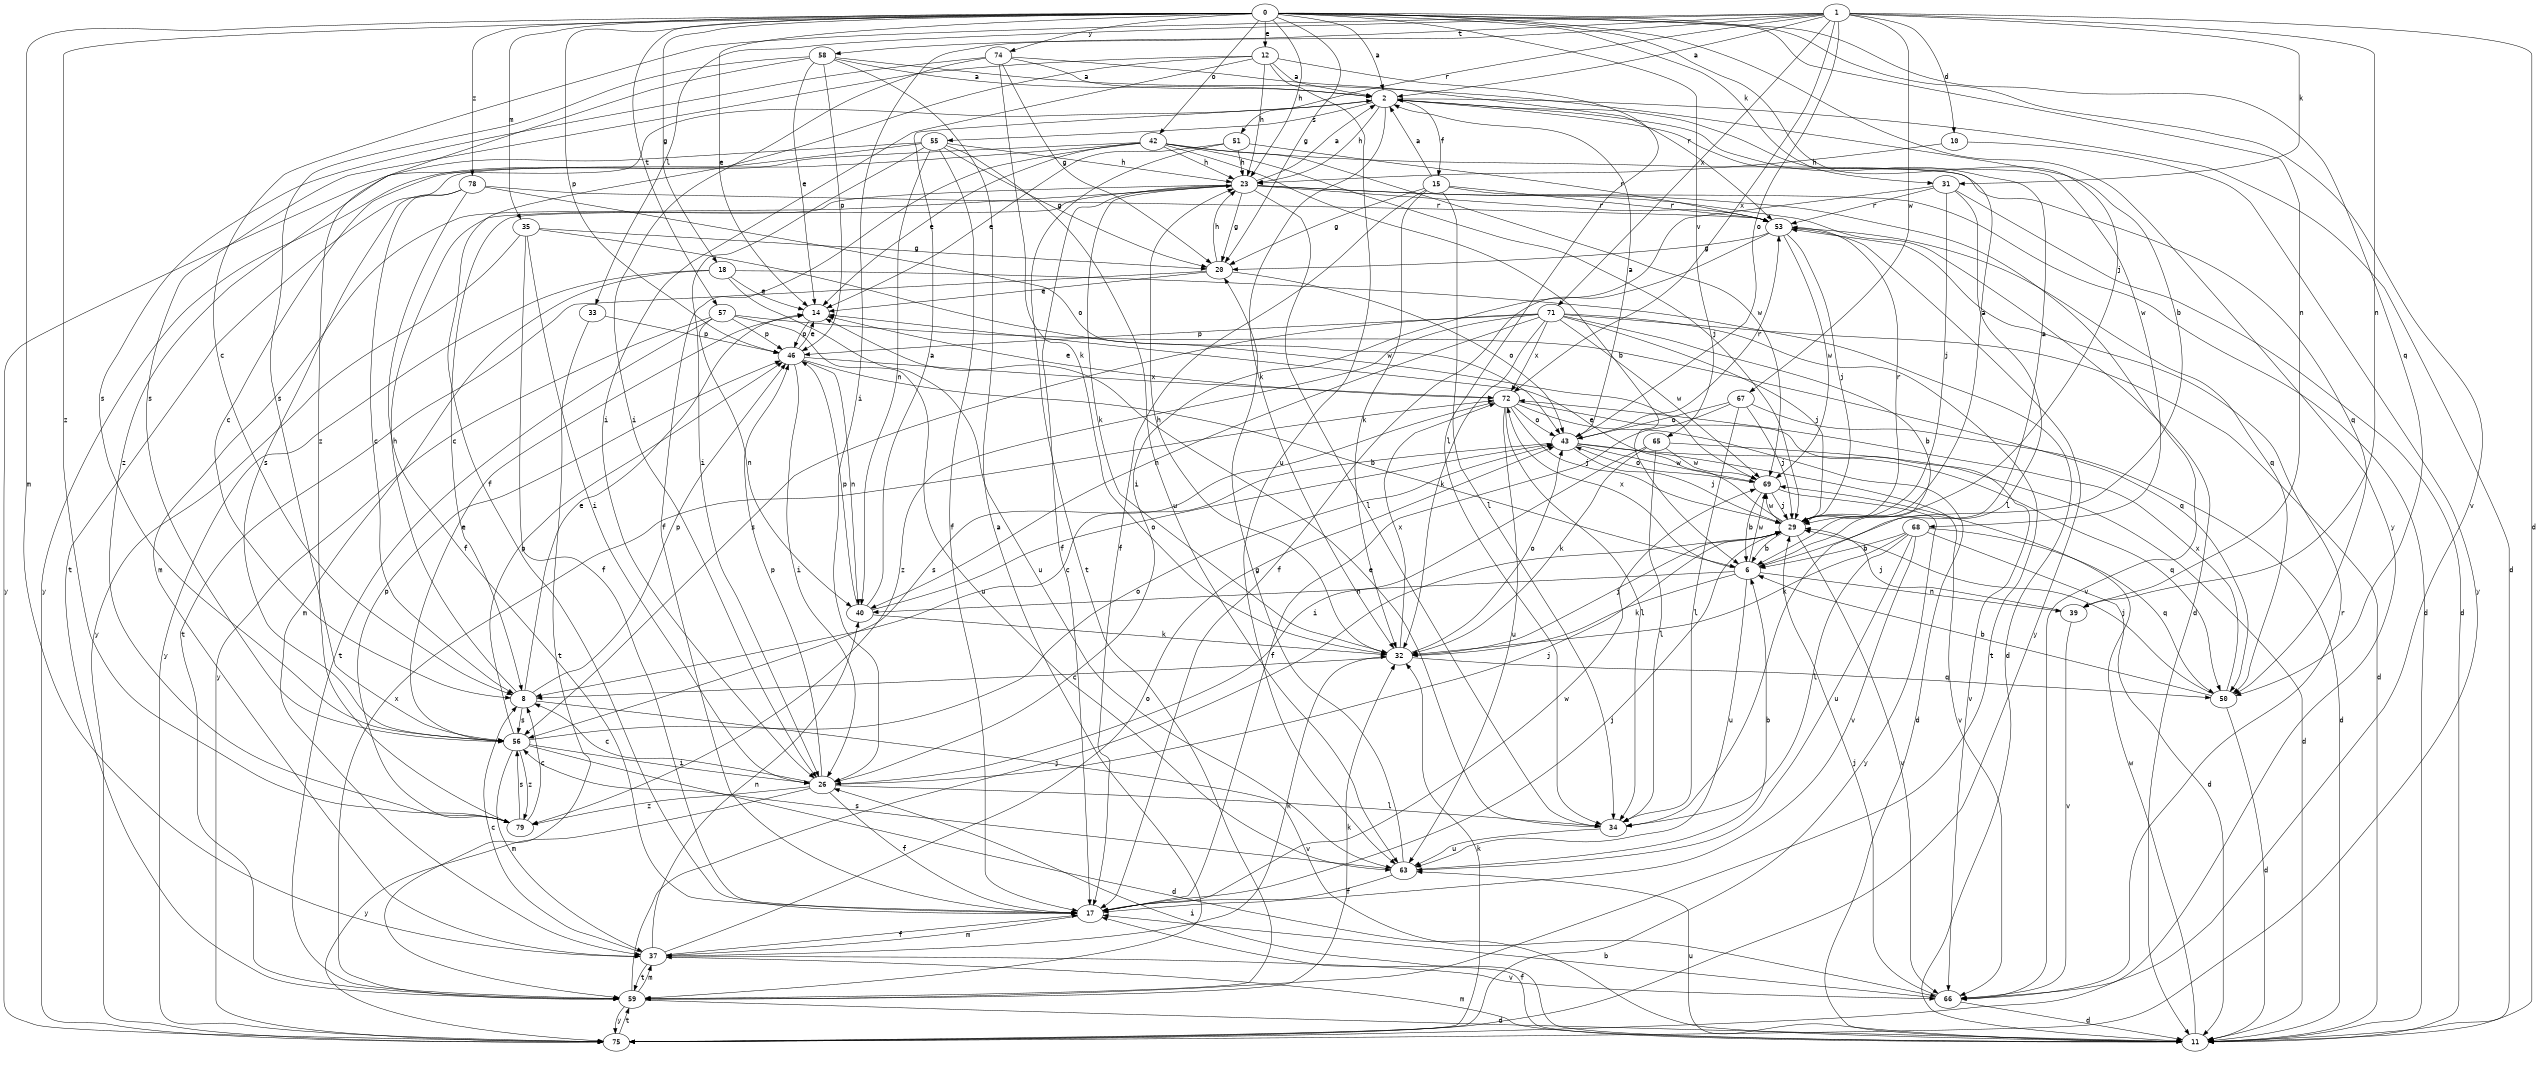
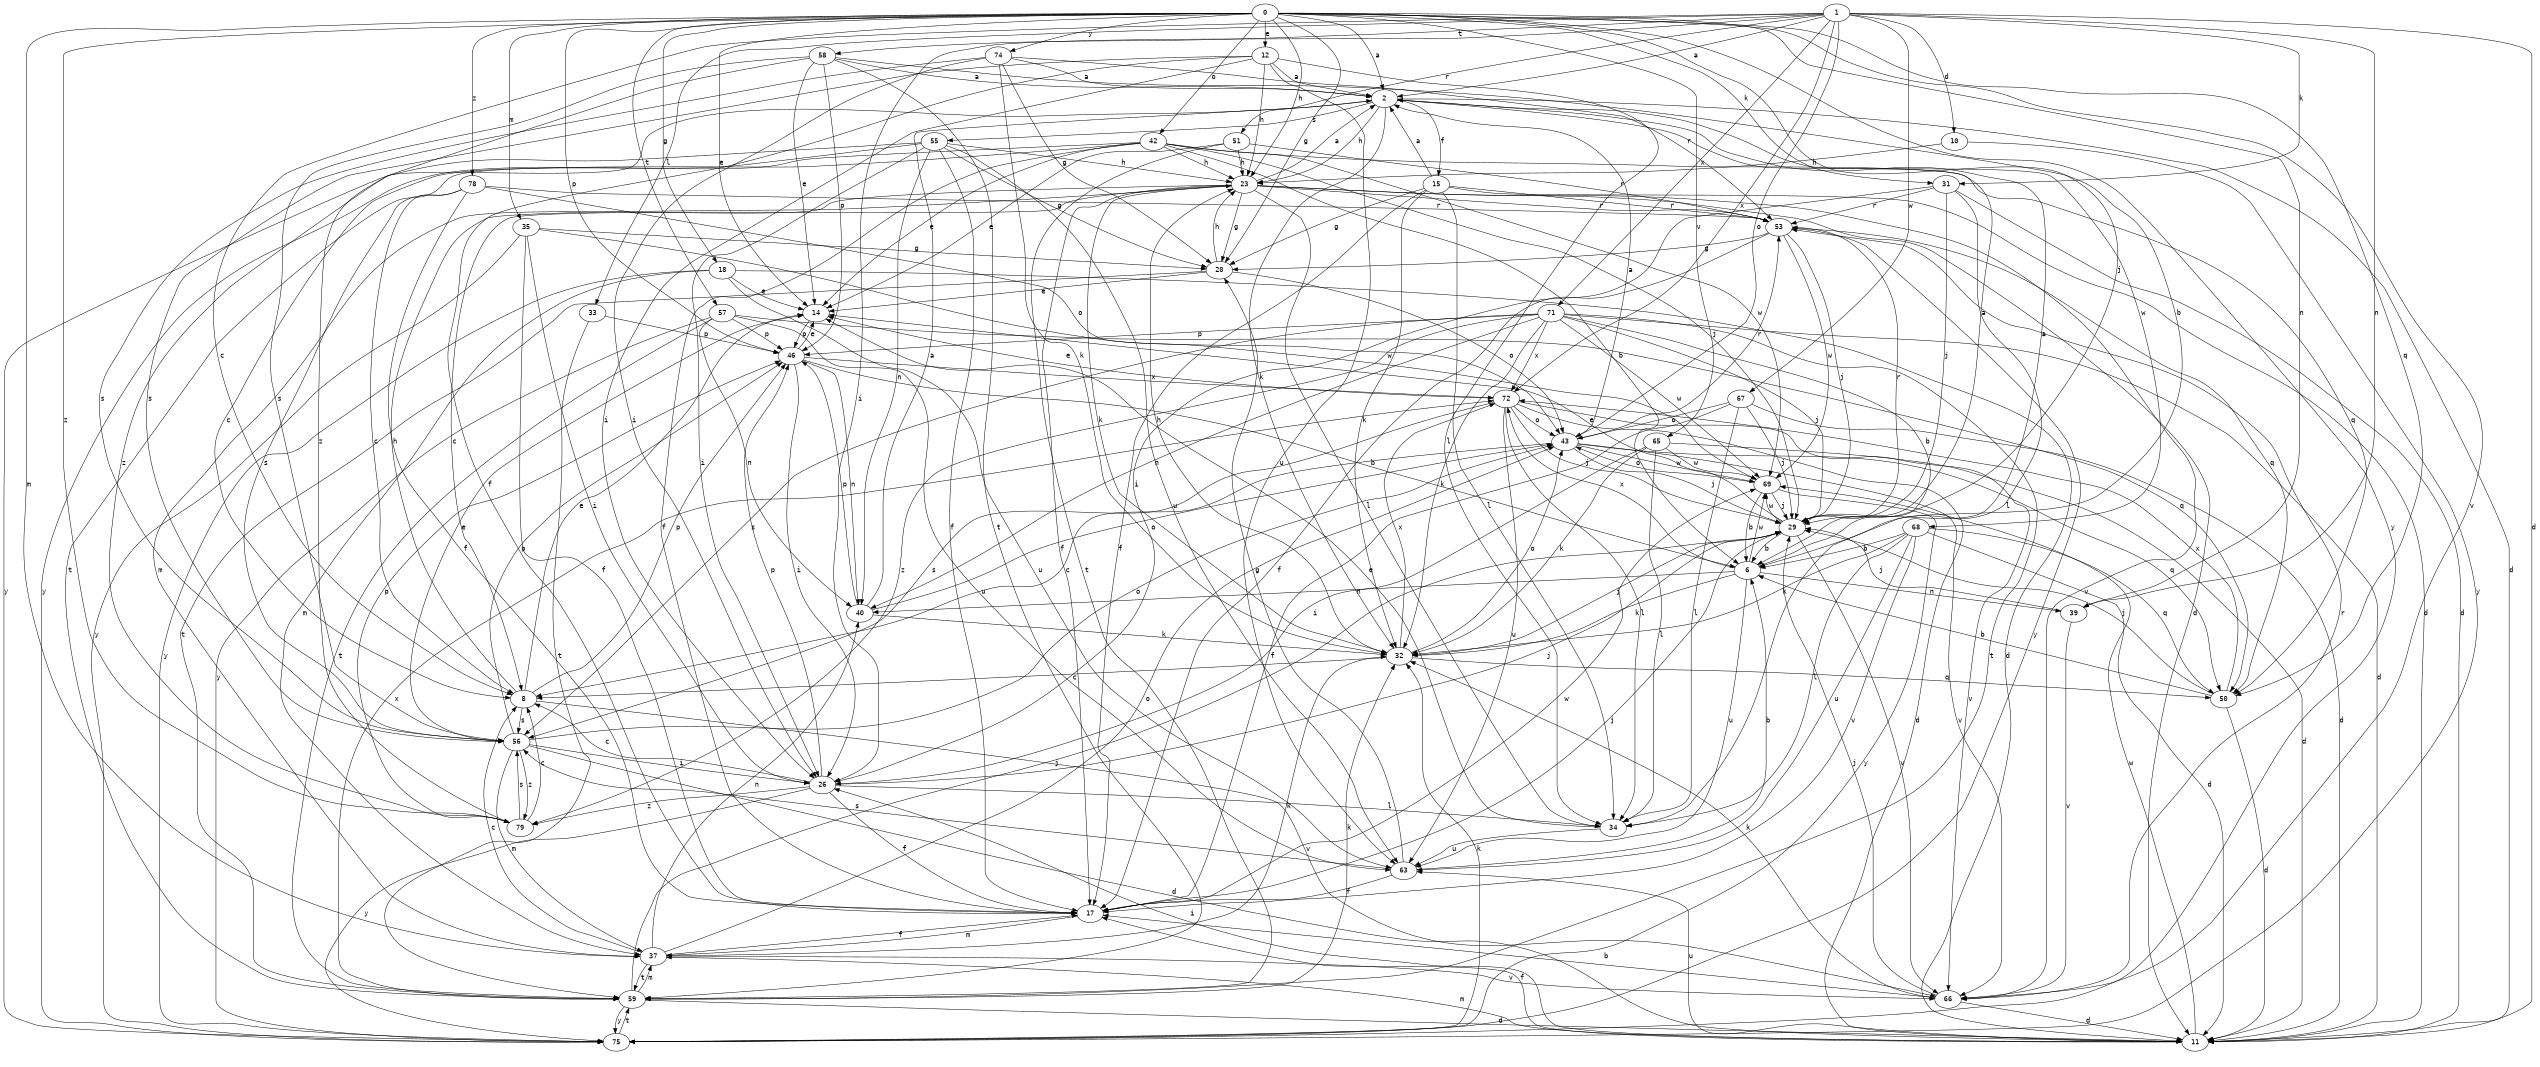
edge "58" -> "59": label "a" -> "t"
edge "66" -> "32": added, label "k"
